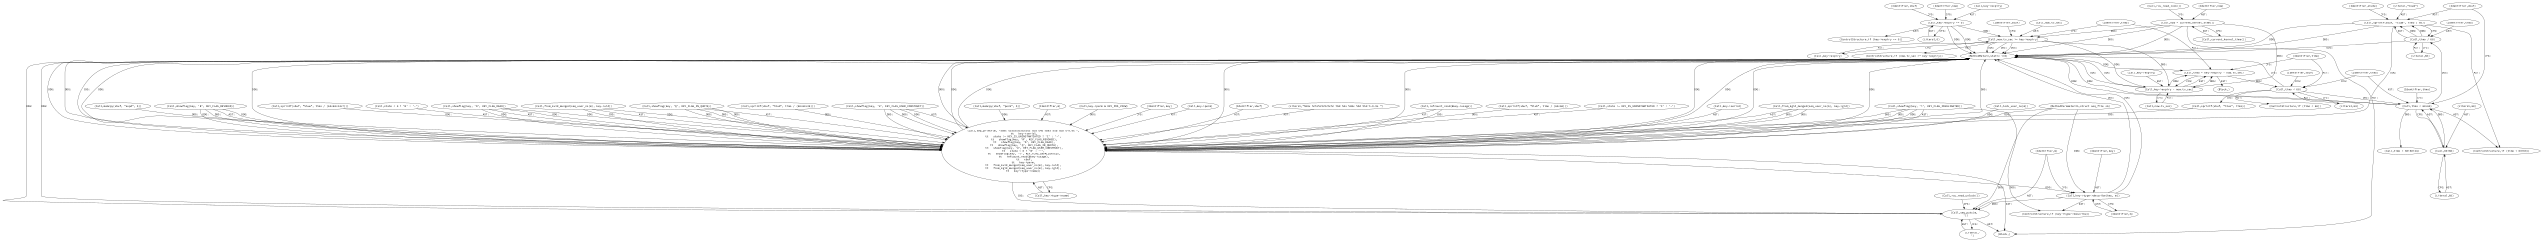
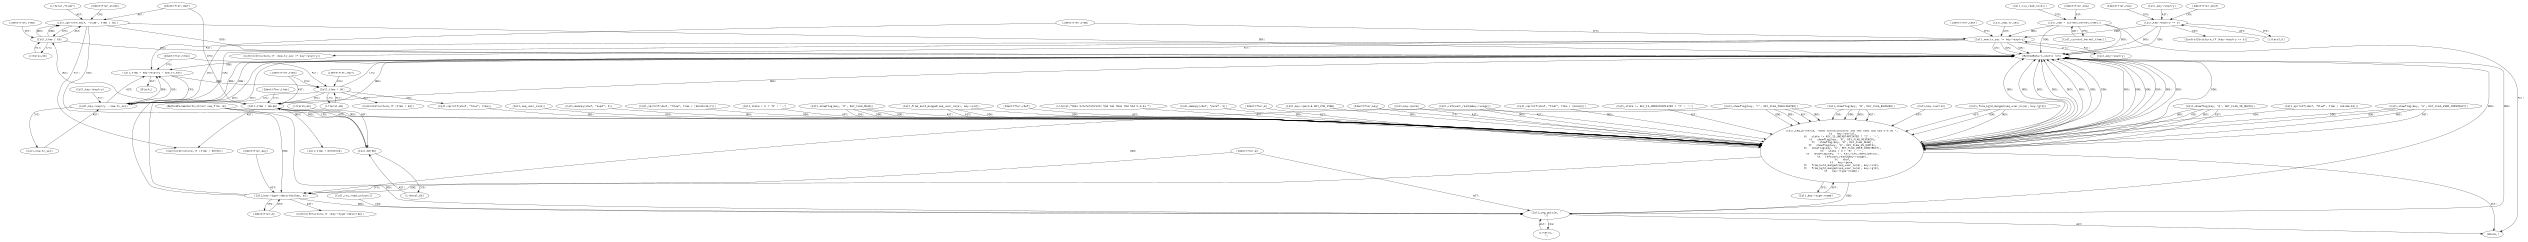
edge "(Call,now = current_kernel_time())" -> "(Call,key->expiry - now.tv_sec)": now "(Call,timo < 60)" -> "(Call,key->expiry - now.tv_sec)"
node "(Call,lock_user_ns(m))": label "(Call,lock_user_ns(m))" -> "(Call,seq_user_ns(m))"
edge "(Call,showflag(key, 'i', KEY_FLAG_INVALIDATED))" -> "(ControlStructure,if (key->type->describe))": now "(Call,showflag(key, 'i', KEY_FLAG_INVALIDATED))" -> "(Call,key->type->describe(key, m))"
